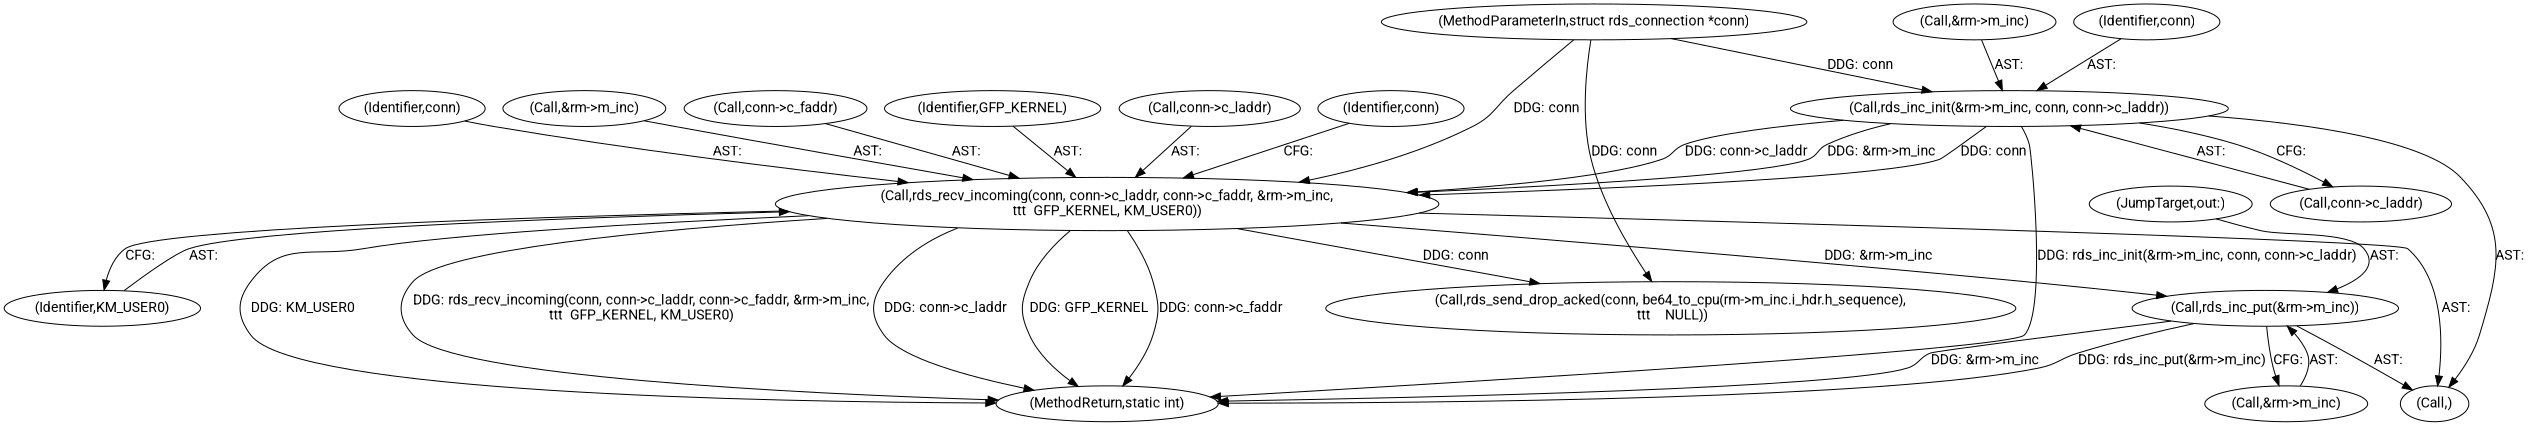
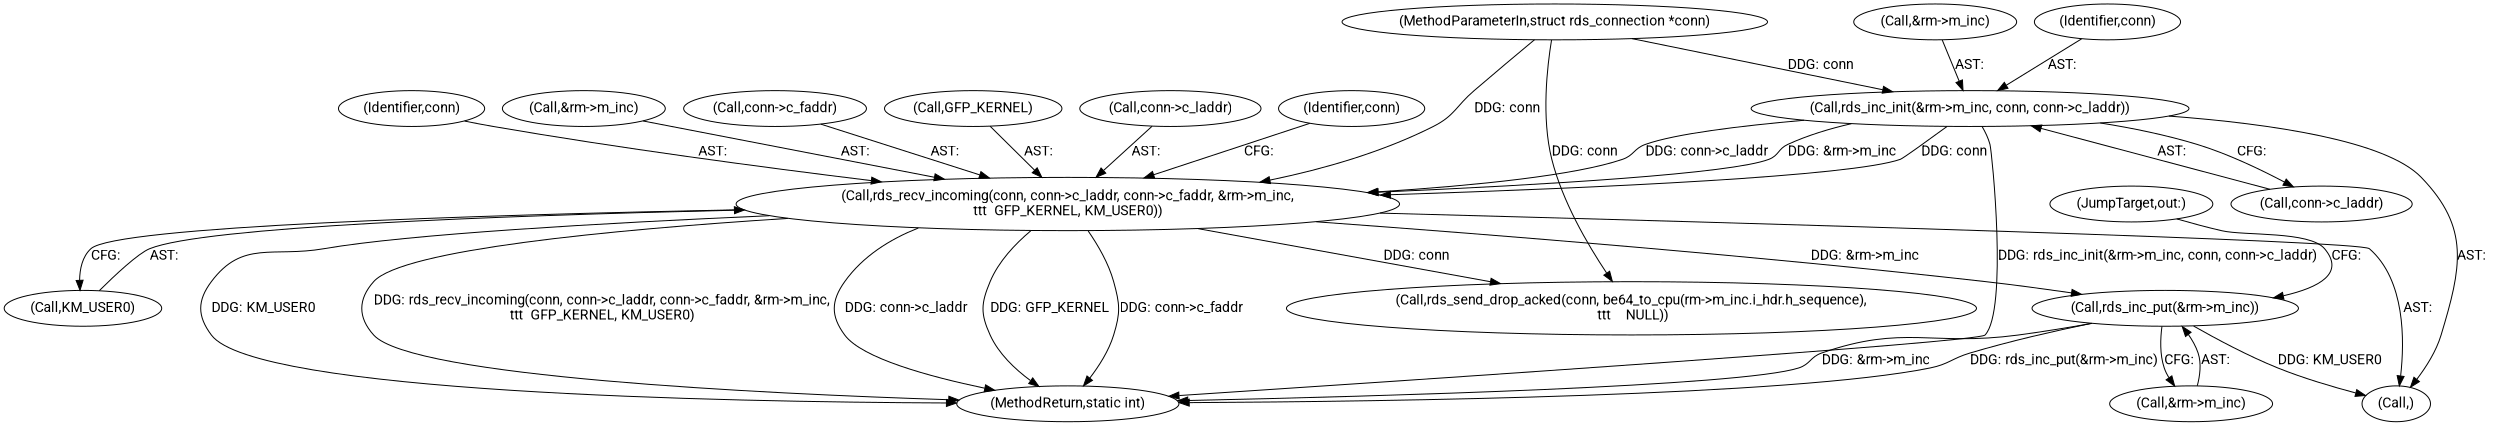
node "(Identifier,GFP_KERNEL)": label "(Identifier,GFP_KERNEL)" -> "(Call,GFP_KERNEL)"
edge "(JumpTarget,out:)" -> "(Call,rds_inc_put(&rm->m_inc))": label "AST: " -> "CFG: "
node "(Identifier,KM_USER0)": label "(Identifier,KM_USER0)" -> "(Call,KM_USER0)"
edge "(Call,rds_inc_put(&rm->m_inc))" -> "(Call,)": label "AST: " -> "DDG: KM_USER0"
